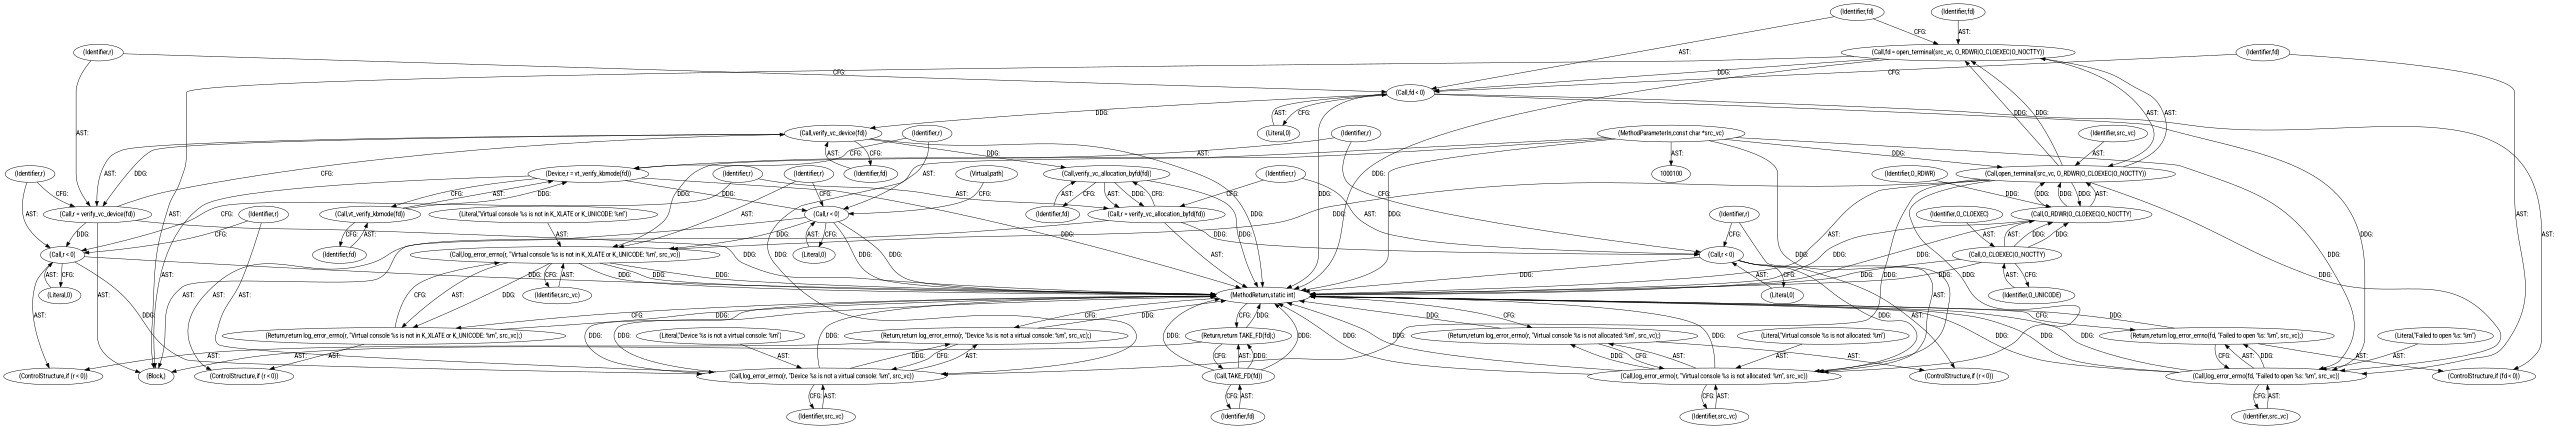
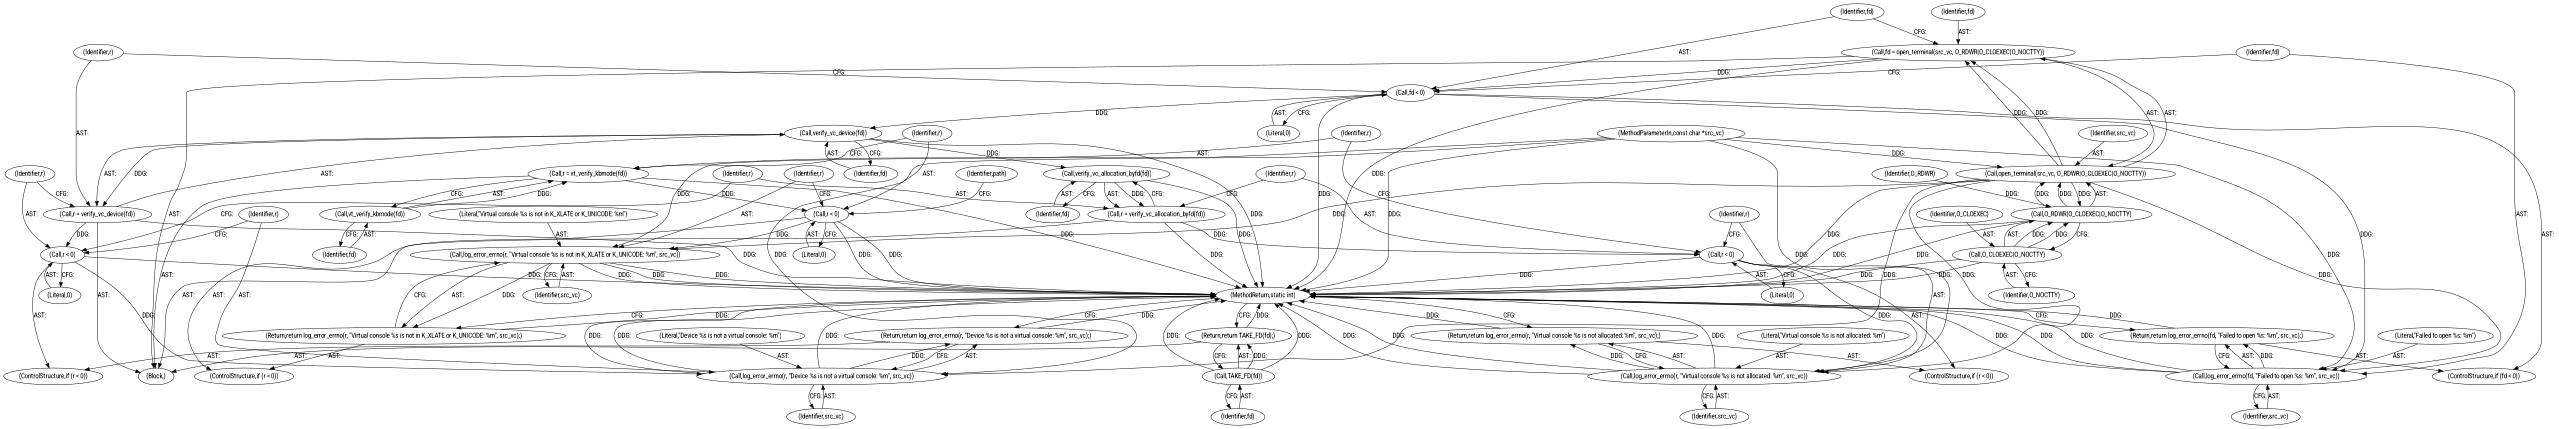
edge "(Call,r = verify_vc_device(fd))" -> "(Call,verify_vc_device(fd))": label "CFG: " -> "AST: "
node "(Device,r = vt_verify_kbmode(fd))": label "(Device,r = vt_verify_kbmode(fd))" -> "(Call,r = vt_verify_kbmode(fd))"
node "(Virtual,path)": label "(Virtual,path)" -> "(Identifier,path)"
node "1000100": removed
edge "(Call,open_terminal(src_vc, O_RDWR|O_CLOEXEC|O_NOCTTY))" -> "(MethodReturn,static int)": label "AST: " -> "DDG: "
edge "(Call,O_RDWR|O_CLOEXEC|O_NOCTTY)" -> "(Call,O_CLOEXEC|O_NOCTTY)": added, label "CFG:"
edge "(Call,r = verify_vc_allocation_byfd(fd))" -> "(MethodReturn,static int)": label "AST: " -> "DDG: "
node "(Identifier,O_UNICODE)": label "(Identifier,O_UNICODE)" -> "(Identifier,O_NOCTTY)"
